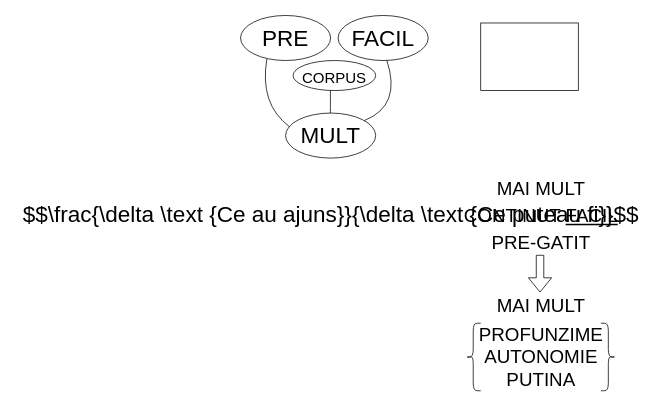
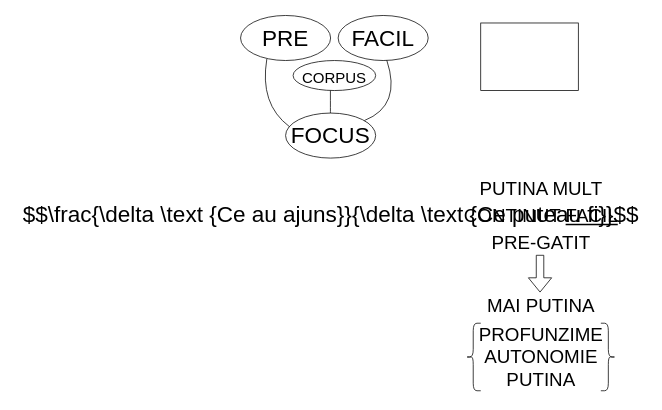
node "MULT": label "MULT" -> "FOCUS"
node "MAI MULT CONTINUT FACIL PRE-GATIT": label "MAI MULT CONTINUT FACIL PRE-GATIT" -> "PUTINA MULT CONTINUT FACIL PRE-GATIT"
node "MAI MULT": label "MAI MULT" -> "MAI PUTINA"
